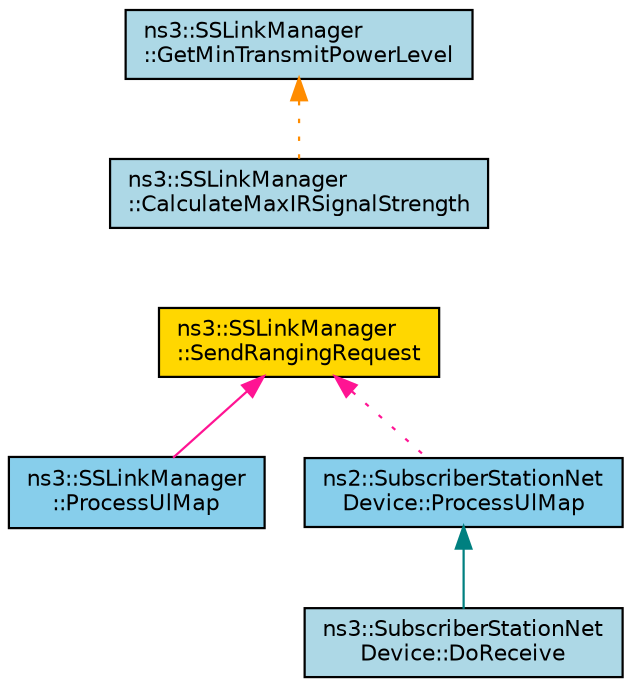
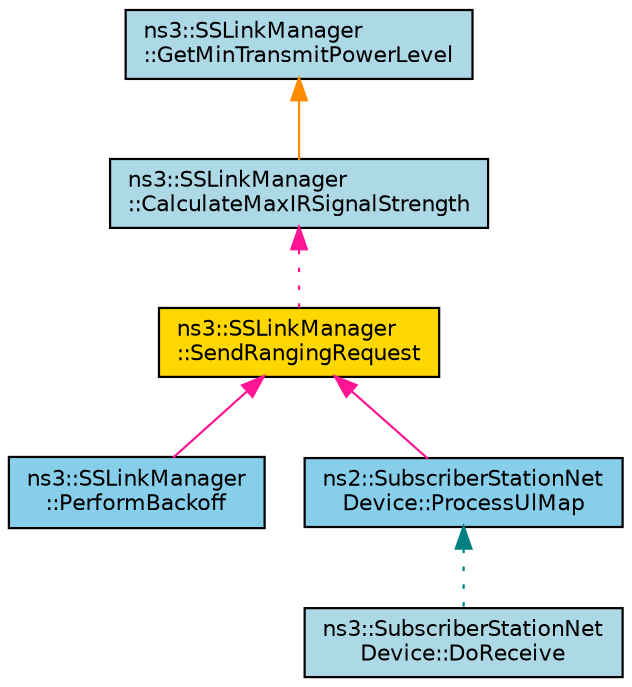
edge "ns3::SSLinkManager ::CalculateMaxIRSignalStrength" -> "ns3::SSLinkManager ::GetMinTransmitPowerLevel": style dotted -> solid
edge "ns3::SSLinkManager ::SendRangingRequest" -> "ns3::SSLinkManager ::CalculateMaxIRSignalStrength": added
edge "ns2::SubscriberStationNet Device::ProcessUlMap" -> "ns3::SSLinkManager ::SendRangingRequest": style dotted -> solid
node "ns3::SSLinkManager ::ProcessUlMap": label "ns3::SSLinkManager ::ProcessUlMap" -> "ns3::SSLinkManager ::PerformBackoff"
edge "ns3::SubscriberStationNet Device::DoReceive" -> "ns2::SubscriberStationNet Device::ProcessUlMap": style solid -> dotted
